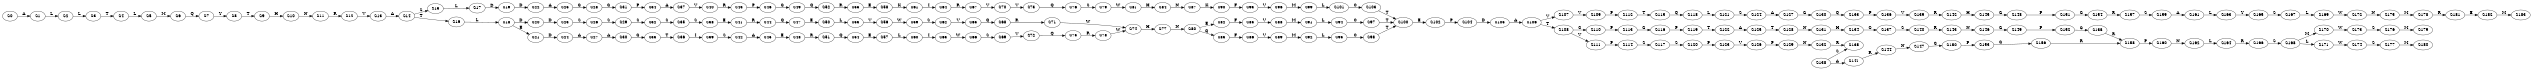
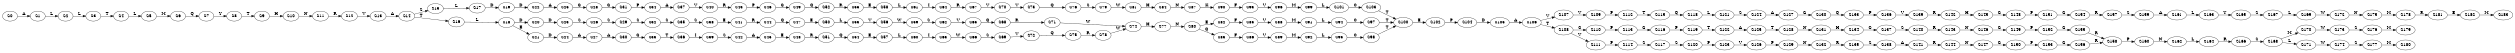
edge "S58" -> "S61": label "K" -> "L"
edge "S138" -> "S135": reversed
